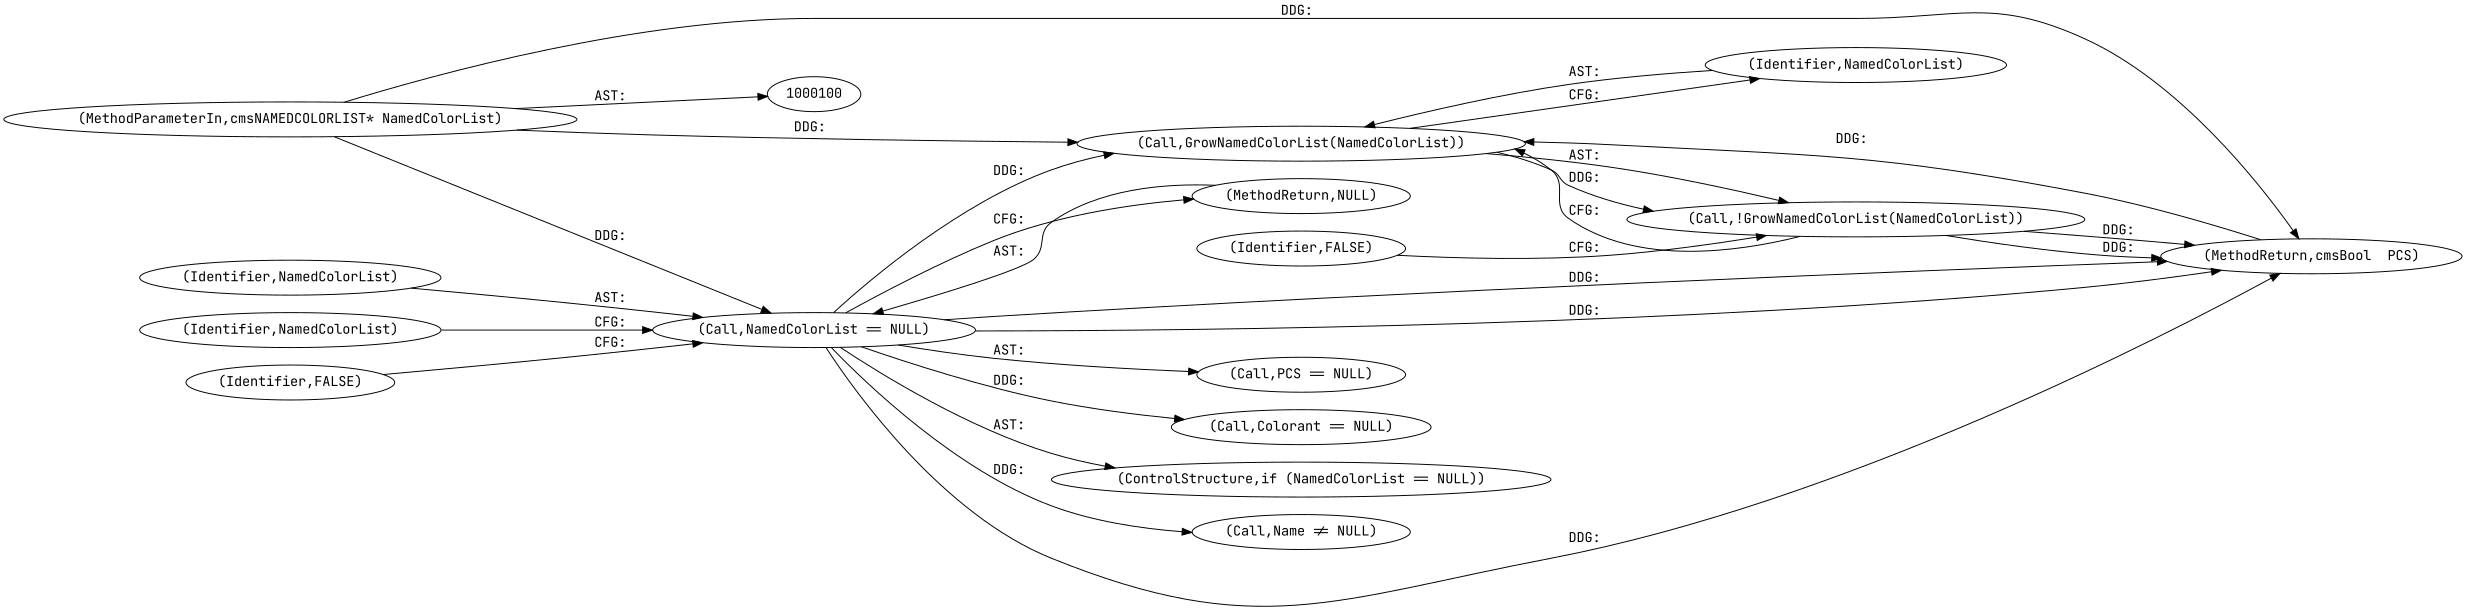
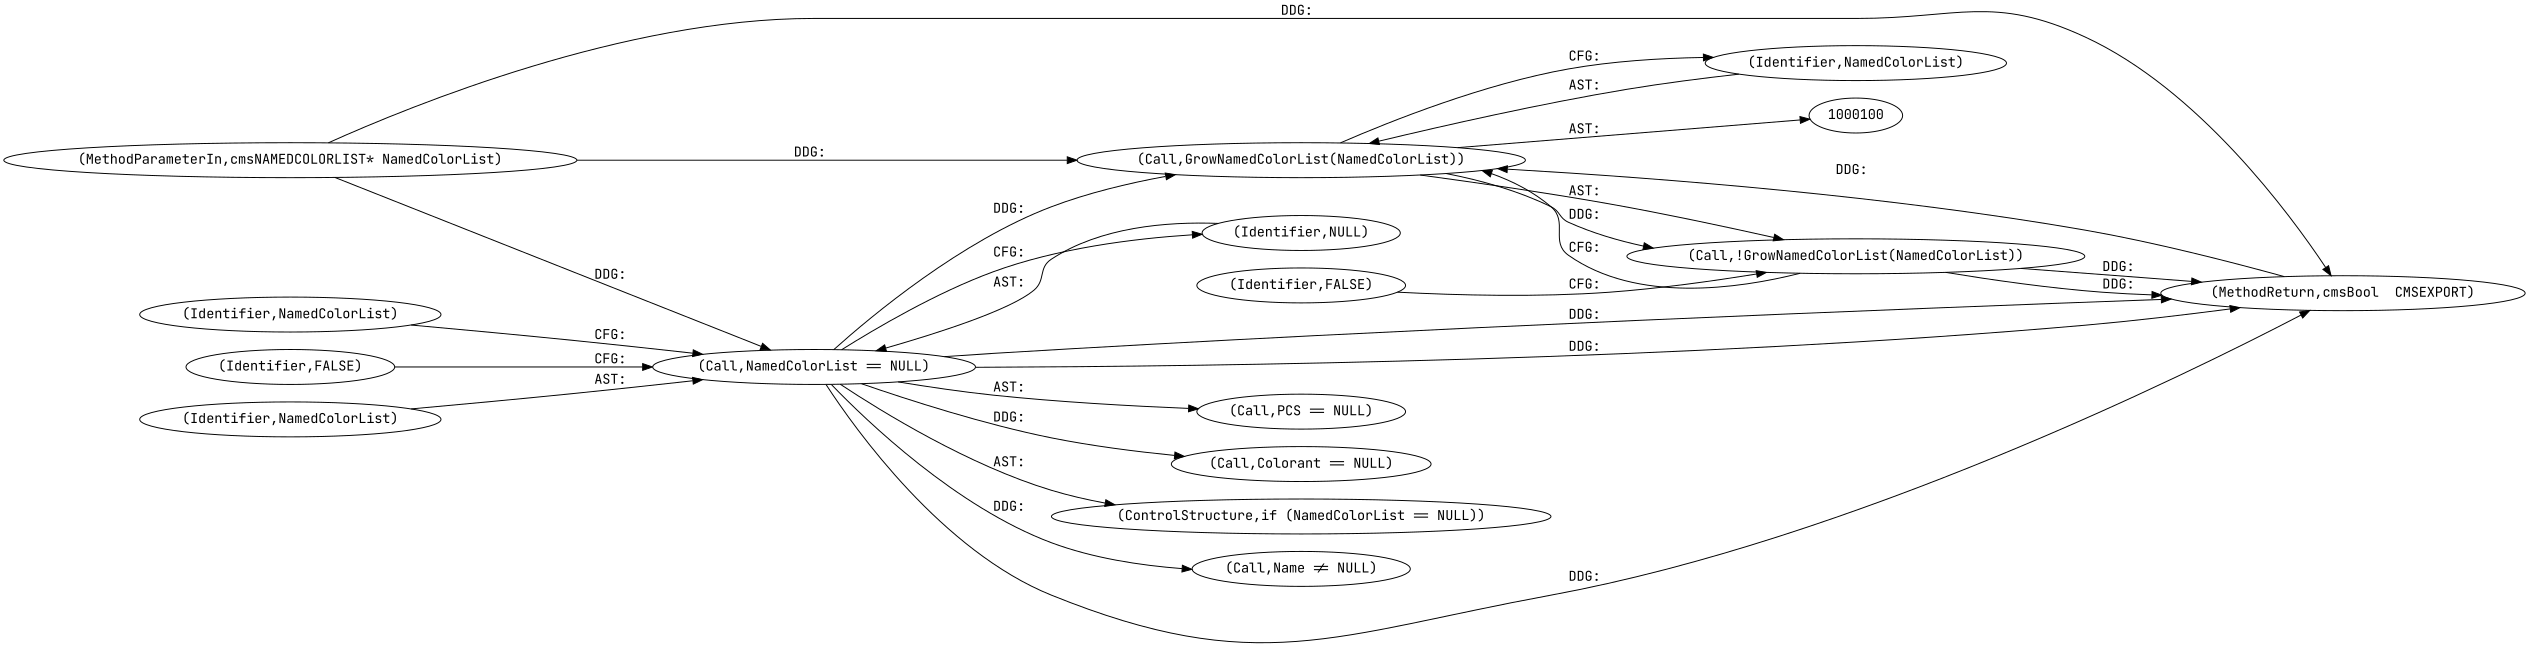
edge "(MethodParameterIn,cmsNAMEDCOLORLIST* NamedColorList)" -> "1000100": now "(Call,GrowNamedColorList(NamedColorList))" -> "1000100"
node "(MethodReturn,NULL)": label "(MethodReturn,NULL)" -> "(Identifier,NULL)"
node "(MethodReturn,cmsBool  PCS)": label "(MethodReturn,cmsBool  PCS)" -> "(MethodReturn,cmsBool  CMSEXPORT)"
